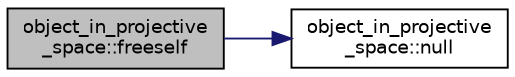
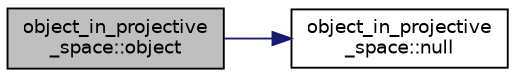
node "object_in_projective _space::freeself": label "object_in_projective _space::freeself" -> "object_in_projective _space::object"
